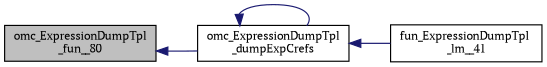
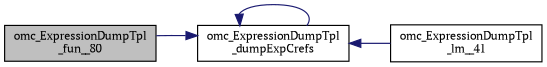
node "fun_ExpressionDumpTpl _lm__41": label "fun_ExpressionDumpTpl _lm__41" -> "omc_ExpressionDumpTpl _lm__41"
edge "omc_ExpressionDumpTpl _dumpExpCrefs" -> "omc_ExpressionDumpTpl _fun__80": reversed
